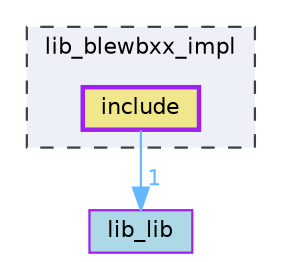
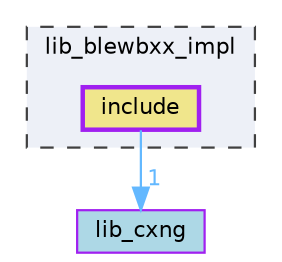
node "lib_lib": label "lib_lib" -> "lib_cxng"
